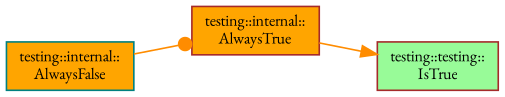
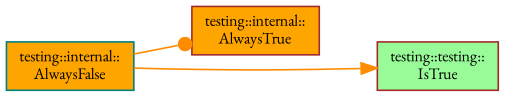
edge "testing::internal:: AlwaysTrue" -> "testing::testing:: IsTrue": now "testing::internal:: AlwaysFalse" -> "testing::testing:: IsTrue"
